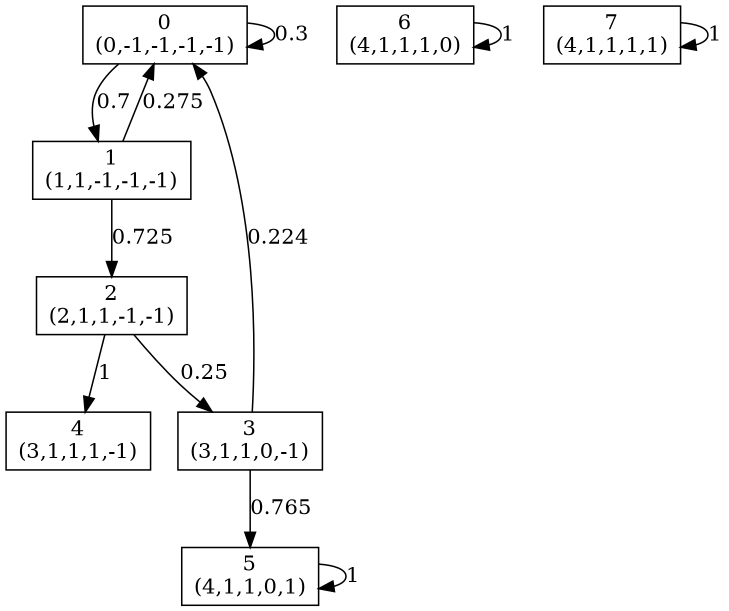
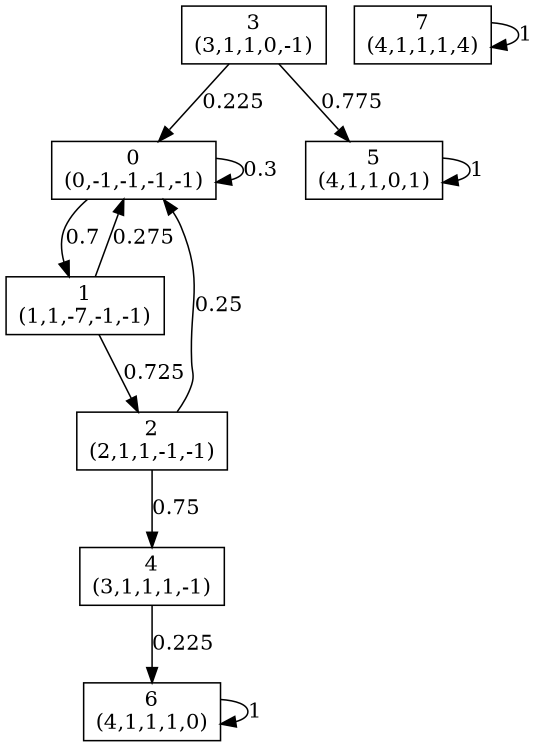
node "7 (4,1,1,1,1)": label "7 (4,1,1,1,1)" -> "7 (4,1,1,1,4)"
node "1 (1,1,-1,-1,-1)": label "1 (1,1,-1,-1,-1)" -> "1 (1,1,-7,-1,-1)"
edge "3 (3,1,1,0,-1)" -> "0 (0,-1,-1,-1,-1)": label "0.224" -> "0.225"
edge "2 (2,1,1,-1,-1)" -> "3 (3,1,1,0,-1)": now "2 (2,1,1,-1,-1)" -> "0 (0,-1,-1,-1,-1)"
edge "2 (2,1,1,-1,-1)" -> "4 (3,1,1,1,-1)": label "1" -> "0.75"
edge "3 (3,1,1,0,-1)" -> "5 (4,1,1,0,1)": label "0.765" -> "0.775"
edge "4 (3,1,1,1,-1)" -> "6 (4,1,1,1,0)": added, label "0.225"
